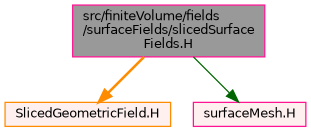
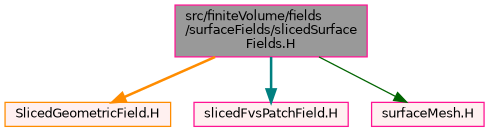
node "slicedFvsPatchField.H": added
